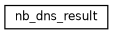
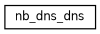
node "nb_dns_result": label "nb_dns_result" -> "nb_dns_dns"
